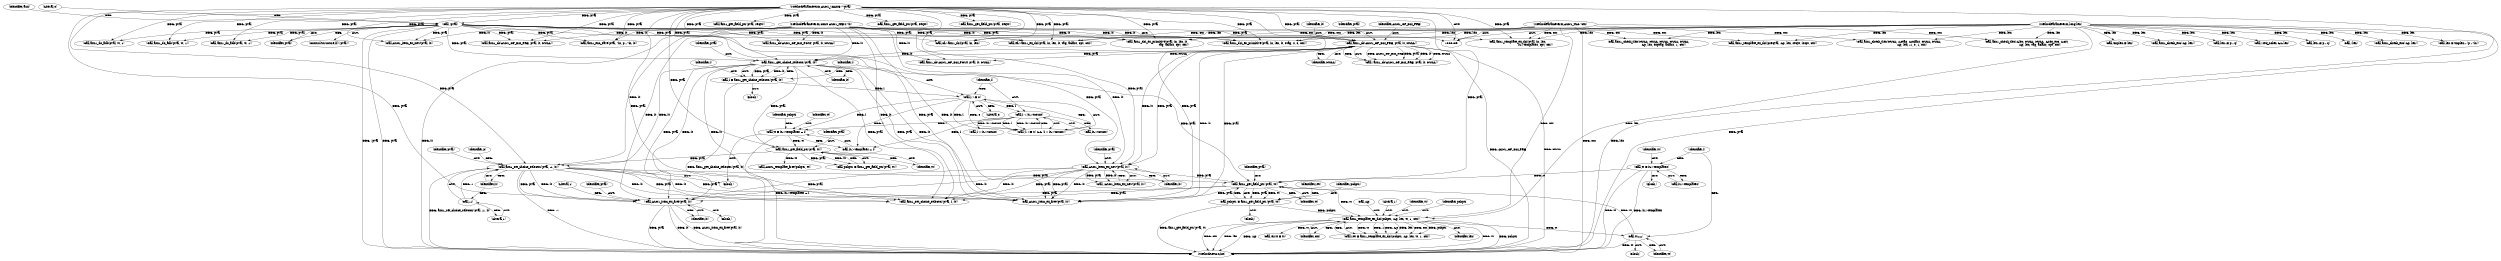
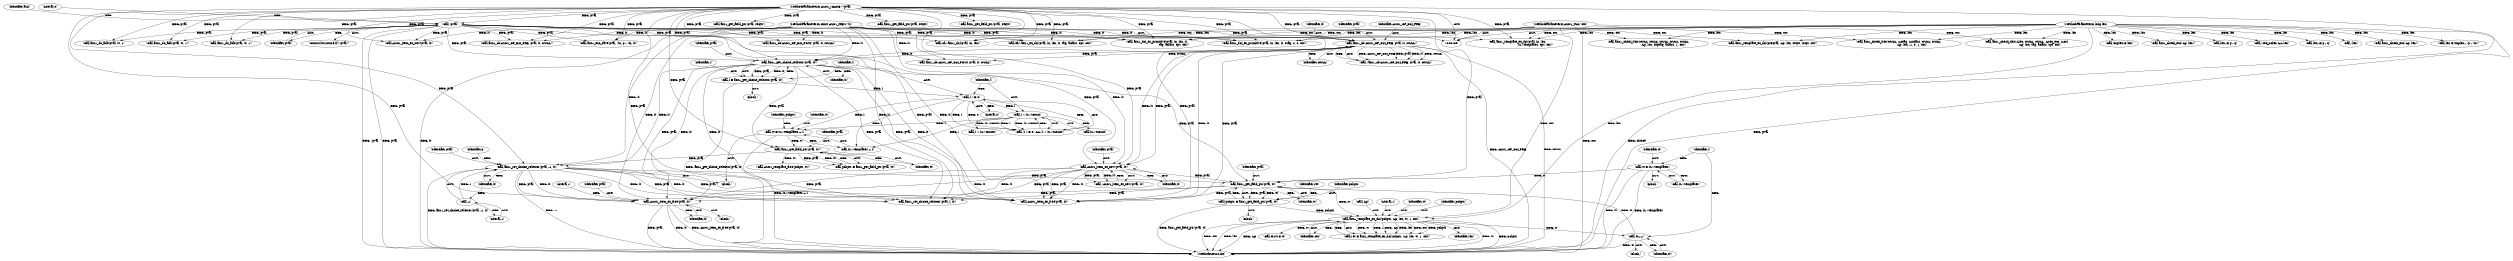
edge "(MethodParameterIn,long len)" -> "(MethodReturn,int)": label "DDG: len" -> "DDG: choice"
